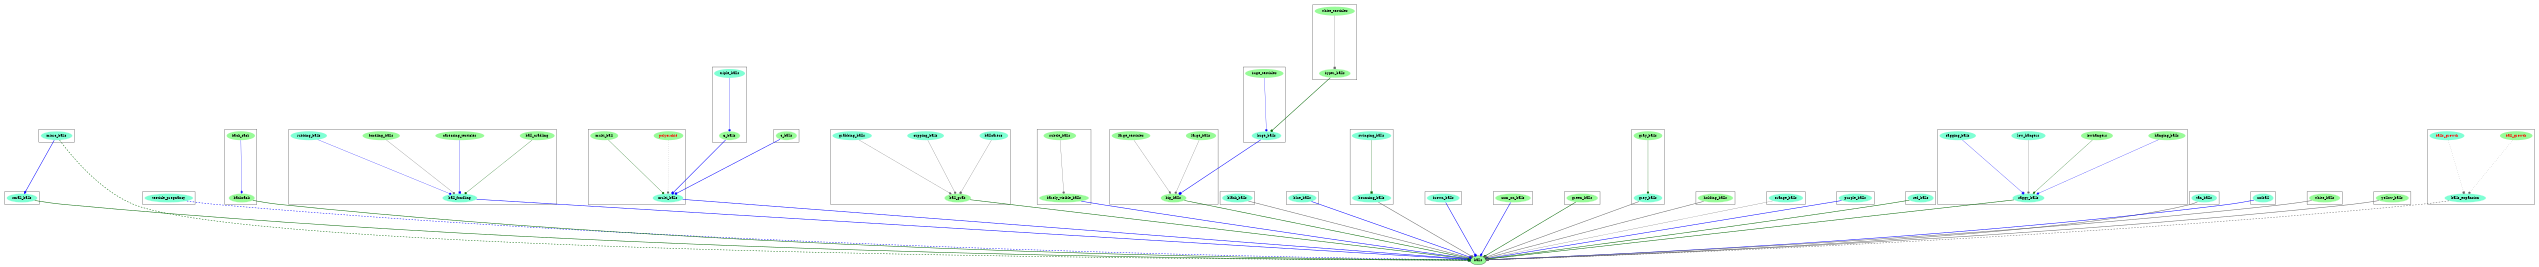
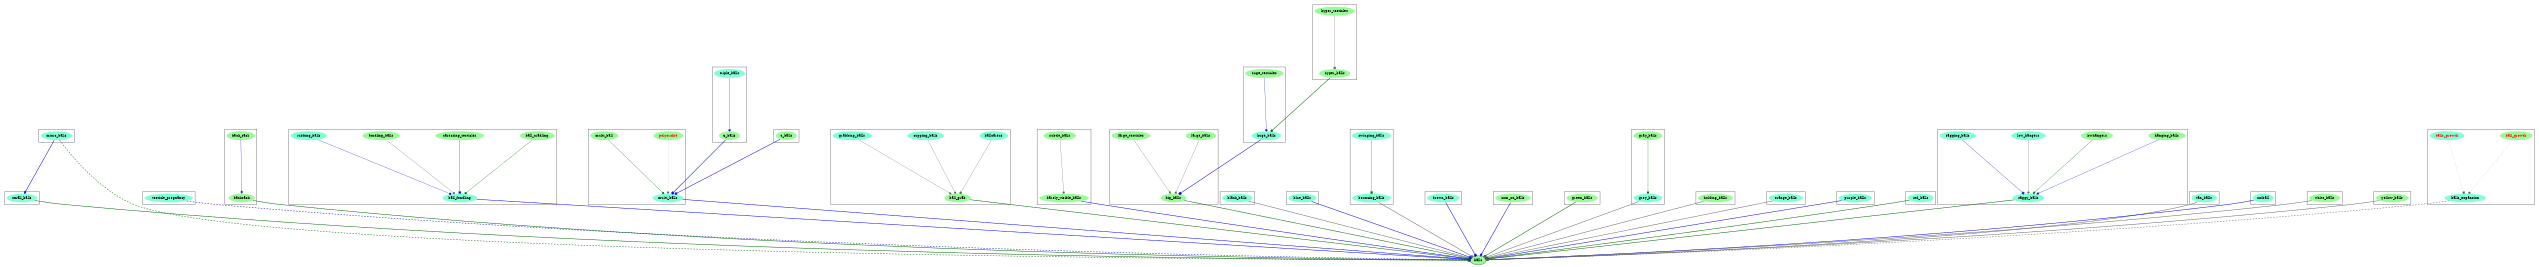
node "white_testicles": label "white_testicles" -> "hyper_testicles"
edge "orange_balls" -> "balls": style solid -> bold
